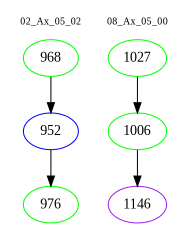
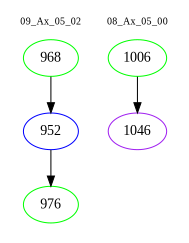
cluster "02_Ax_05_02": label "02_Ax_05_02" -> "09_Ax_05_02"
node "1027": removed
node "1146": label "1146" -> "1046"
